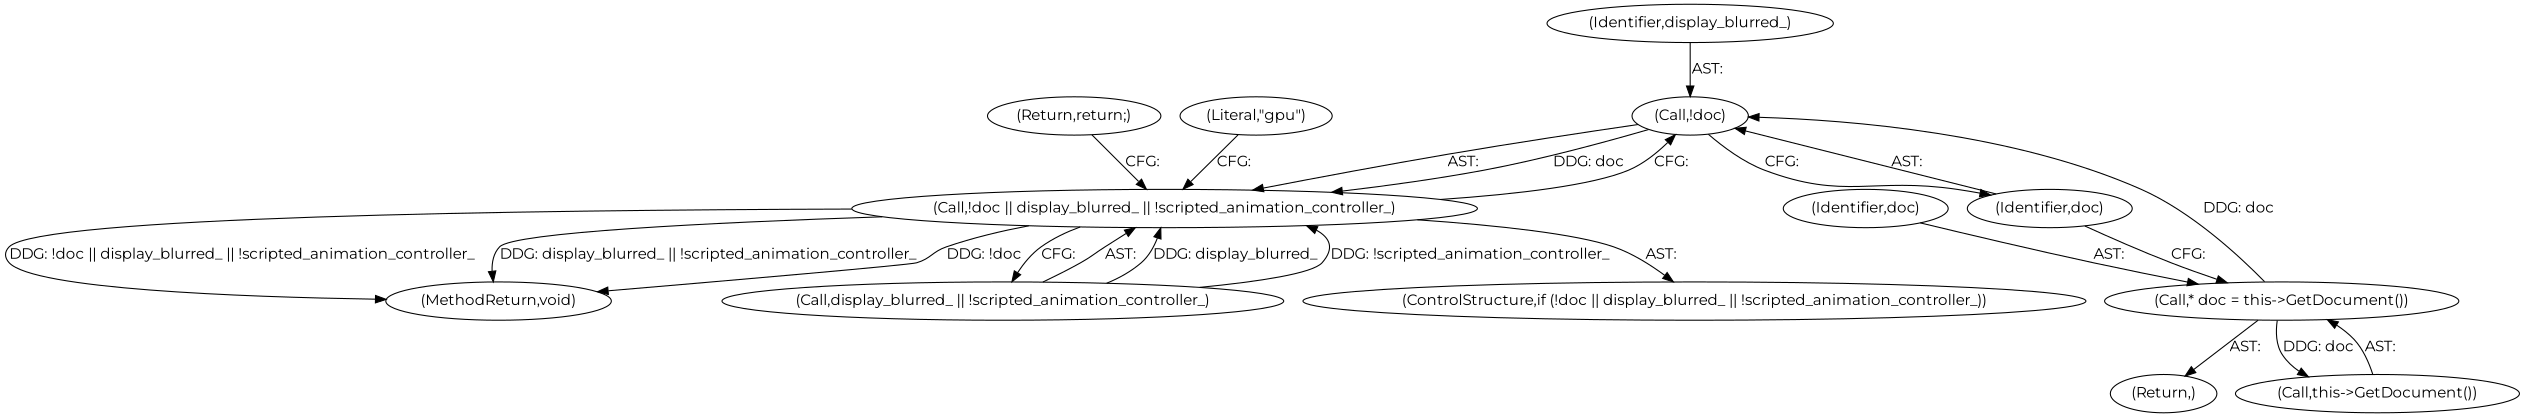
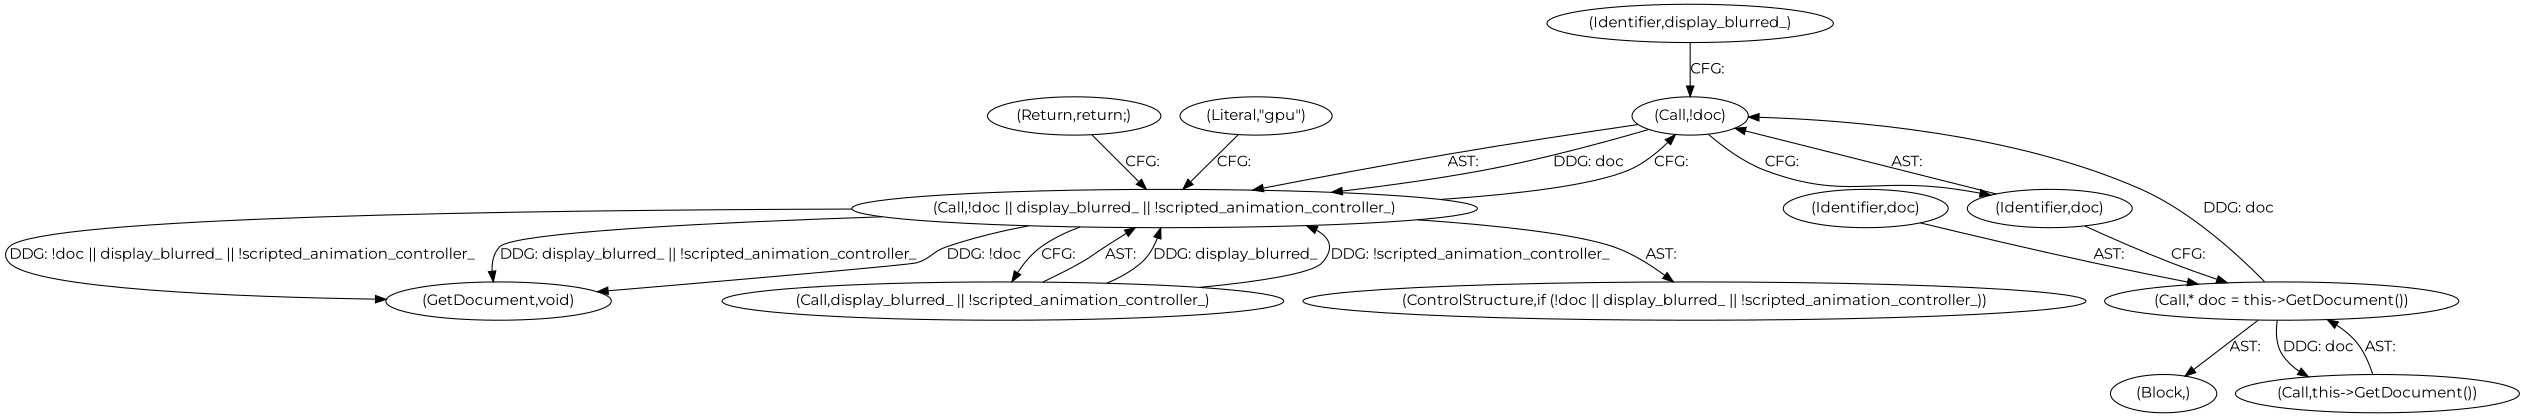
edge "(Identifier,display_blurred_)" -> "(Call,!doc)": label "AST: " -> "CFG: "
node "(MethodReturn,void)": label "(MethodReturn,void)" -> "(GetDocument,void)"
node "(Return,)": label "(Return,)" -> "(Block,)"
